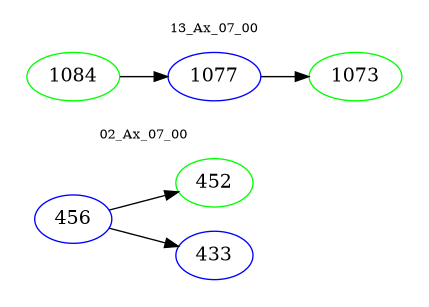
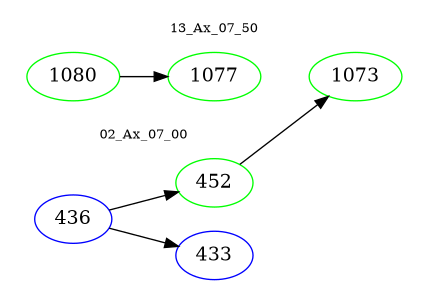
cluster "13_Ax_07_00": label "13_Ax_07_00" -> "13_Ax_07_50"
node "1084": label "1084" -> "1080"
node "1077": color blue -> green
edge "1077" -> "1073": now "452" -> "1073"
node "456": label "456" -> "436"
